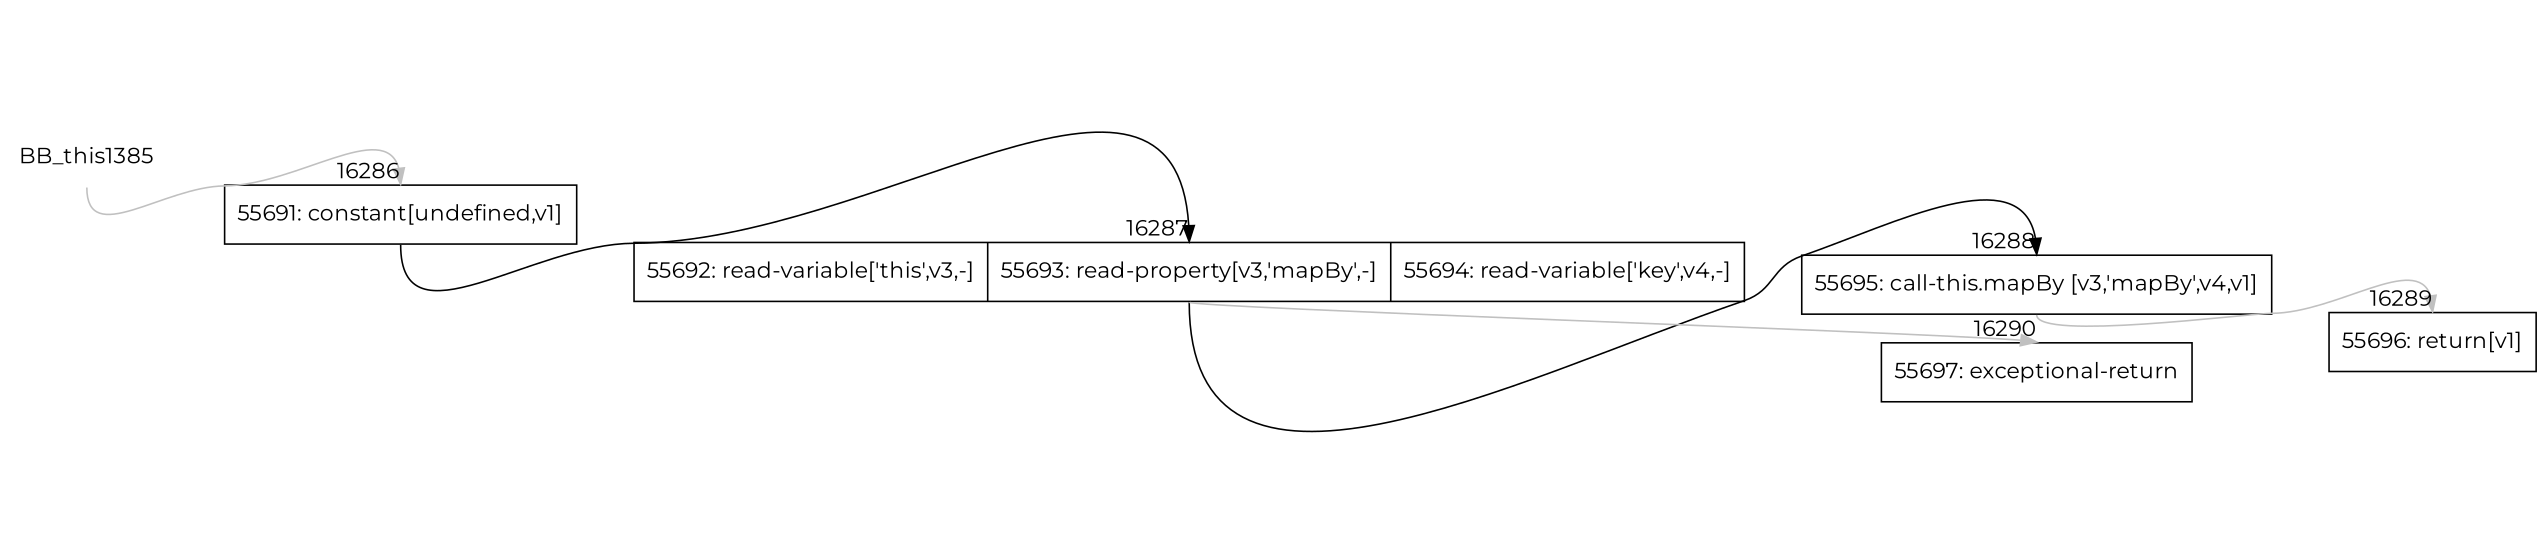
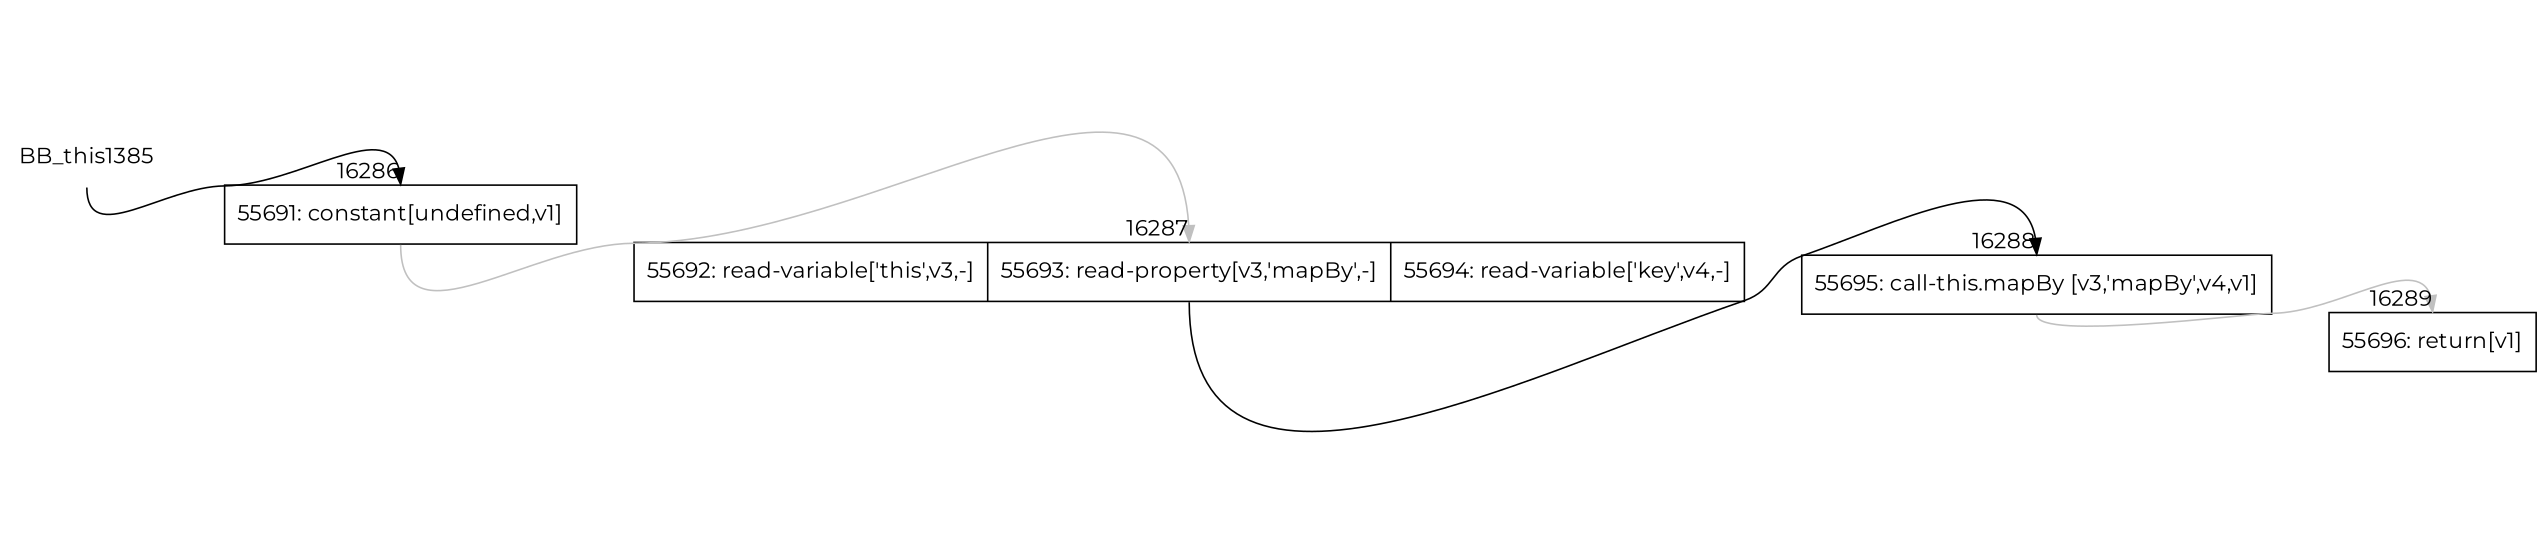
edge "BB_this1385" -> "55691: constant[undefined,v1]": color gray -> black
edge "55691: constant[undefined,v1]" -> "55692: read-variable['this',v3,-]": color black -> gray
node "55697: exceptional-return": removed
